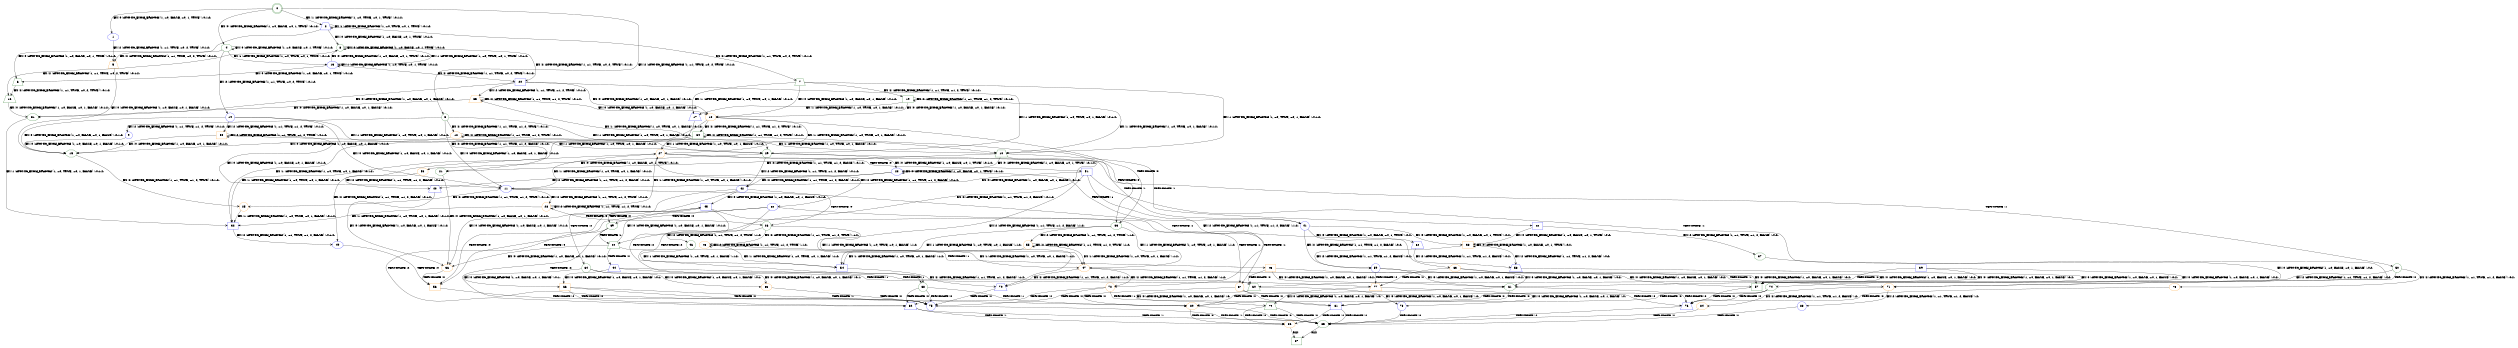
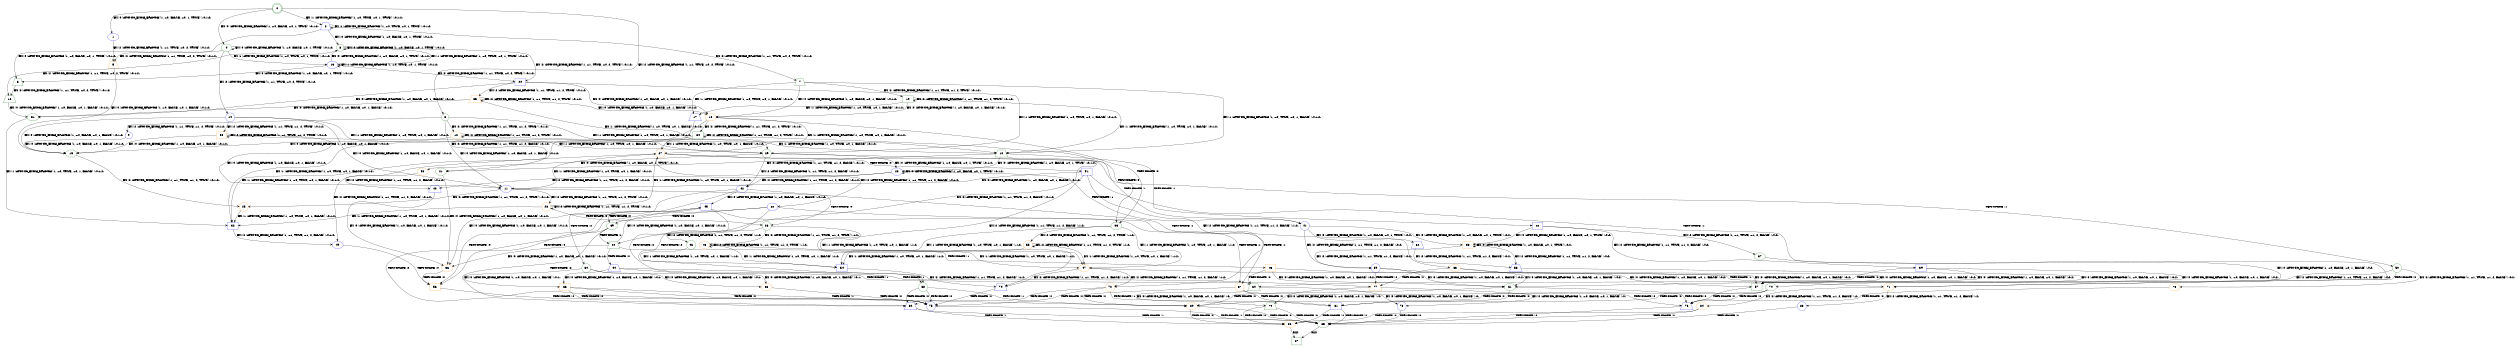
edge "22" -> "39": added, label "EX !2 !ATOMIC_EXCH_BRANCH (1, +1, TRUE, +1, 2, FALSE) !:0:2:"
edge "84" -> "86": added, label "TERMINATE !2"
